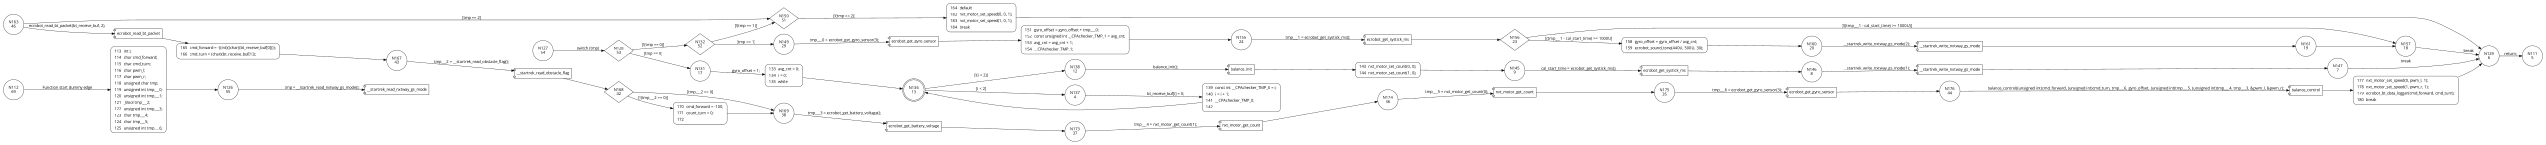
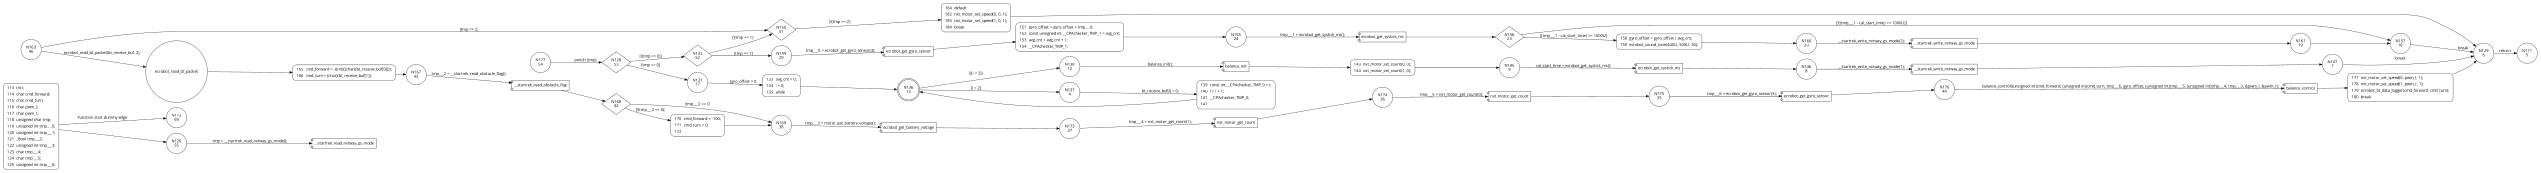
node "ecrobot_read_bt_packet": shape component -> circle
edge "N131 17" -> "133": label "gyro_offset = 1;" -> "gyro_offset = 0;"
edge "N112 69" -> "113": reversed
node "170": text "count_turn = 0;" -> "cmd_turn = 0;"
edge "N169 38" -> "ecrobot_get_battery_voltage": label "tmp___3 = ecrobot_get_battery_voltage();" -> "tmp___3 = motor_get_battery_voltage();"
